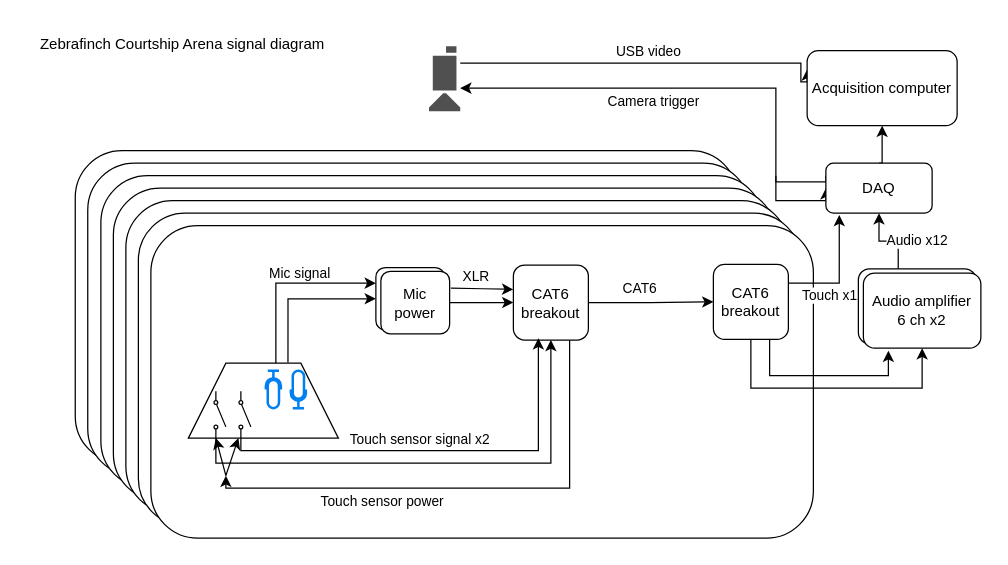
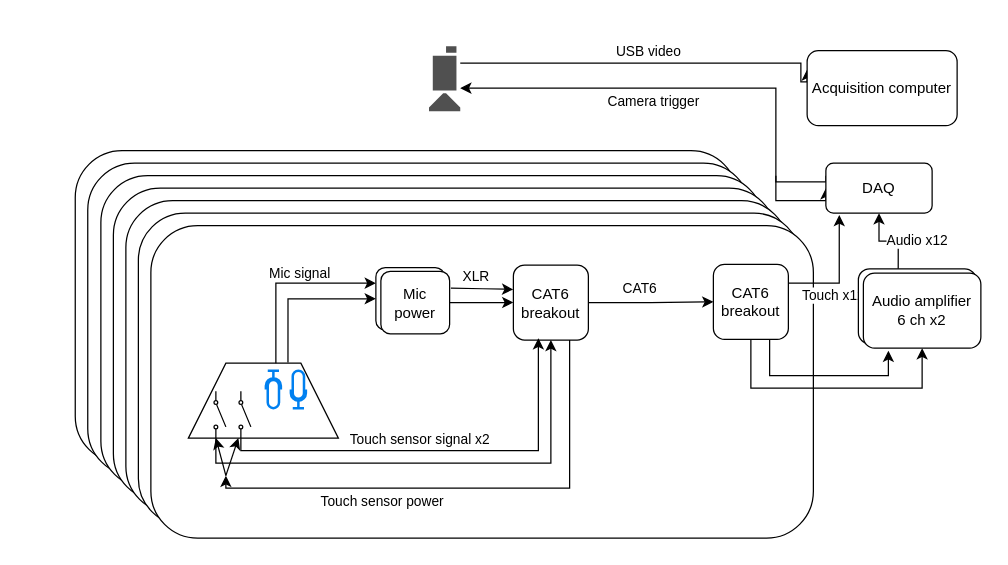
node "Zebrafinch Courtship Arena signal diagram": removed
edge "DAQ" -> "Acquisition computer": removed
